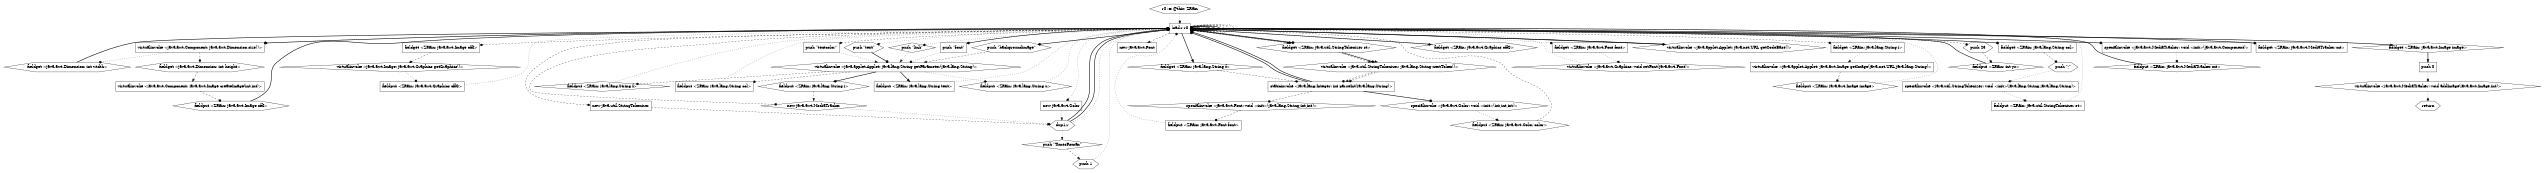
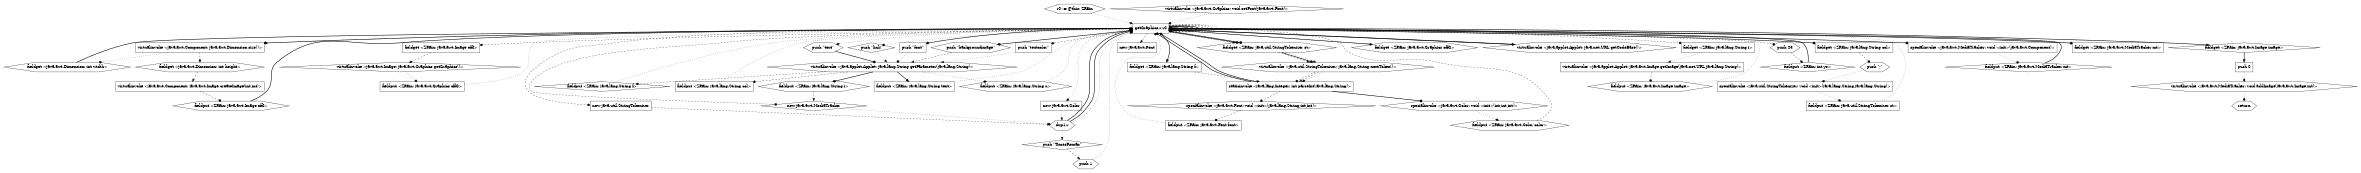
node "load.r r0": label "load.r r0" -> "getGraphics.r r0"
node "fieldget <ZRain: java.awt.Font font>": removed
node "fieldget <ZRain: java.lang.String f>": shape diamond -> box
